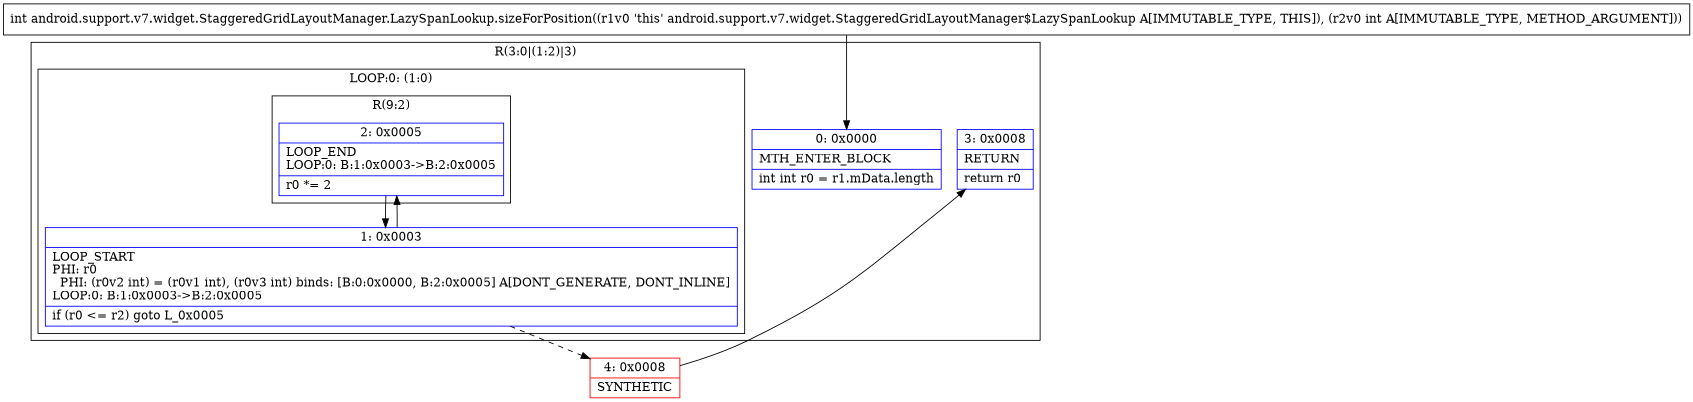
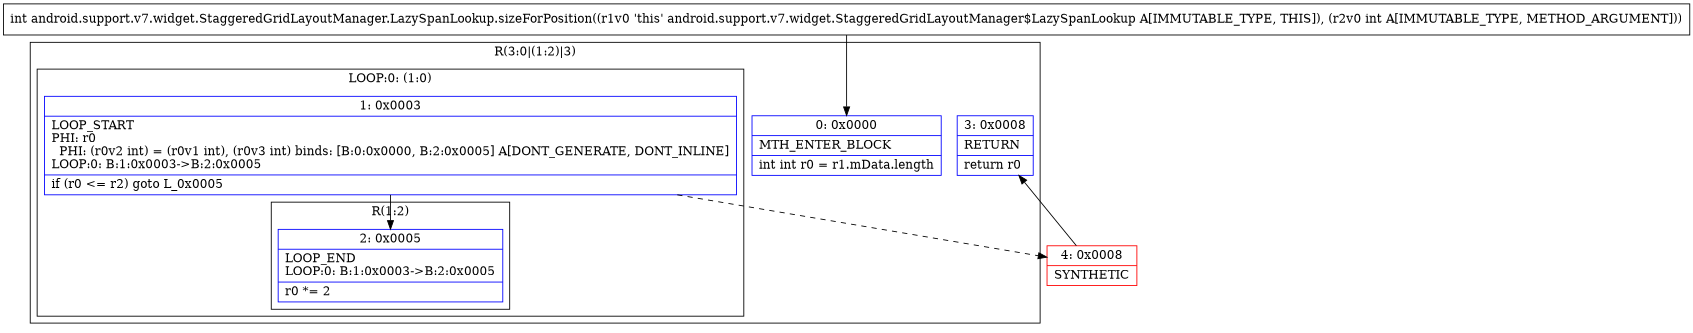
cluster "R(9:2)": label "R(9:2)" -> "R(1:2)"
edge "2: 0x0005" -> "1: 0x0003": removed
